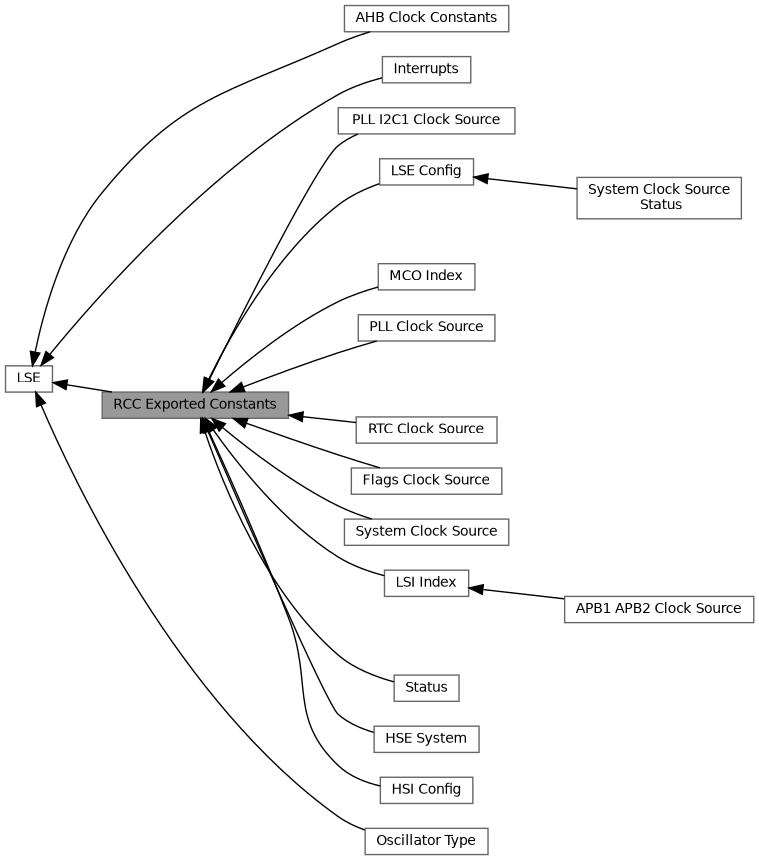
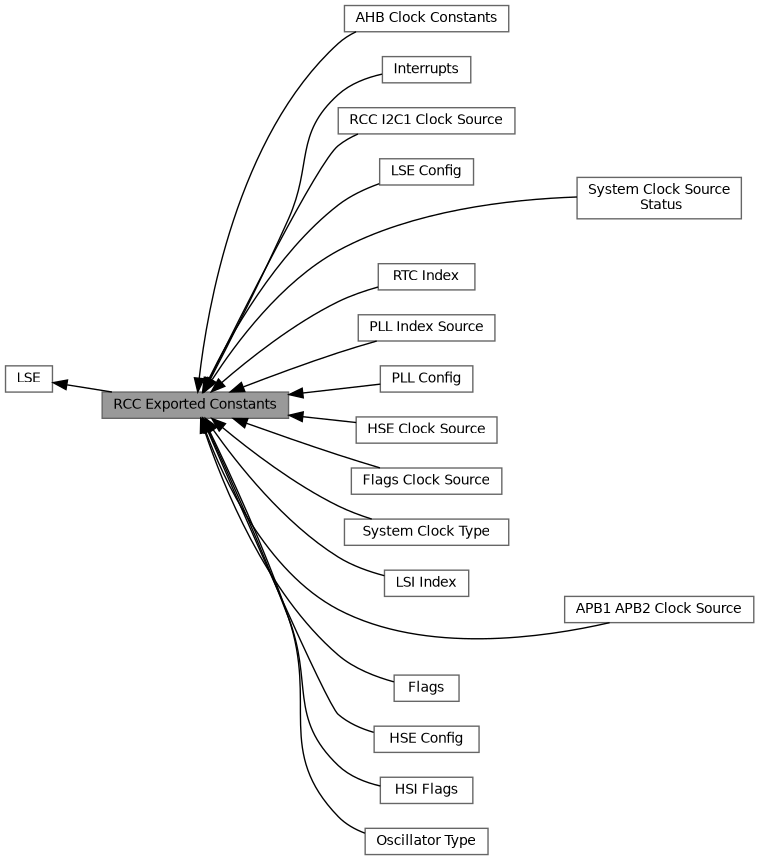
node "PLL I2C1 Clock Source": label "PLL I2C1 Clock Source" -> "RCC I2C1 Clock Source"
edge "AHB Clock Constants" -> "LSE": now "AHB Clock Constants" -> "RCC Exported Constants"
edge "System Clock Source Status" -> "LSE Config": now "System Clock Source Status" -> "RCC Exported Constants"
edge "Interrupts" -> "LSE": now "Interrupts" -> "RCC Exported Constants"
node "MCO Index": label "MCO Index" -> "RTC Index"
node "PLL Clock Source": label "PLL Clock Source" -> "PLL Index Source"
node "PLL Config": added
node "RTC Clock Source": label "RTC Clock Source" -> "HSE Clock Source"
node "System Clock Source": label "System Clock Source" -> "System Clock Type"
edge "APB1 APB2 Clock Source" -> "LSI Index": now "APB1 APB2 Clock Source" -> "RCC Exported Constants"
edge "Oscillator Type" -> "LSE": now "Oscillator Type" -> "RCC Exported Constants"
node "Status": label "Status" -> "Flags"
node "HSE System": label "HSE System" -> "HSE Config"
node "HSI Config": label "HSI Config" -> "HSI Flags"
